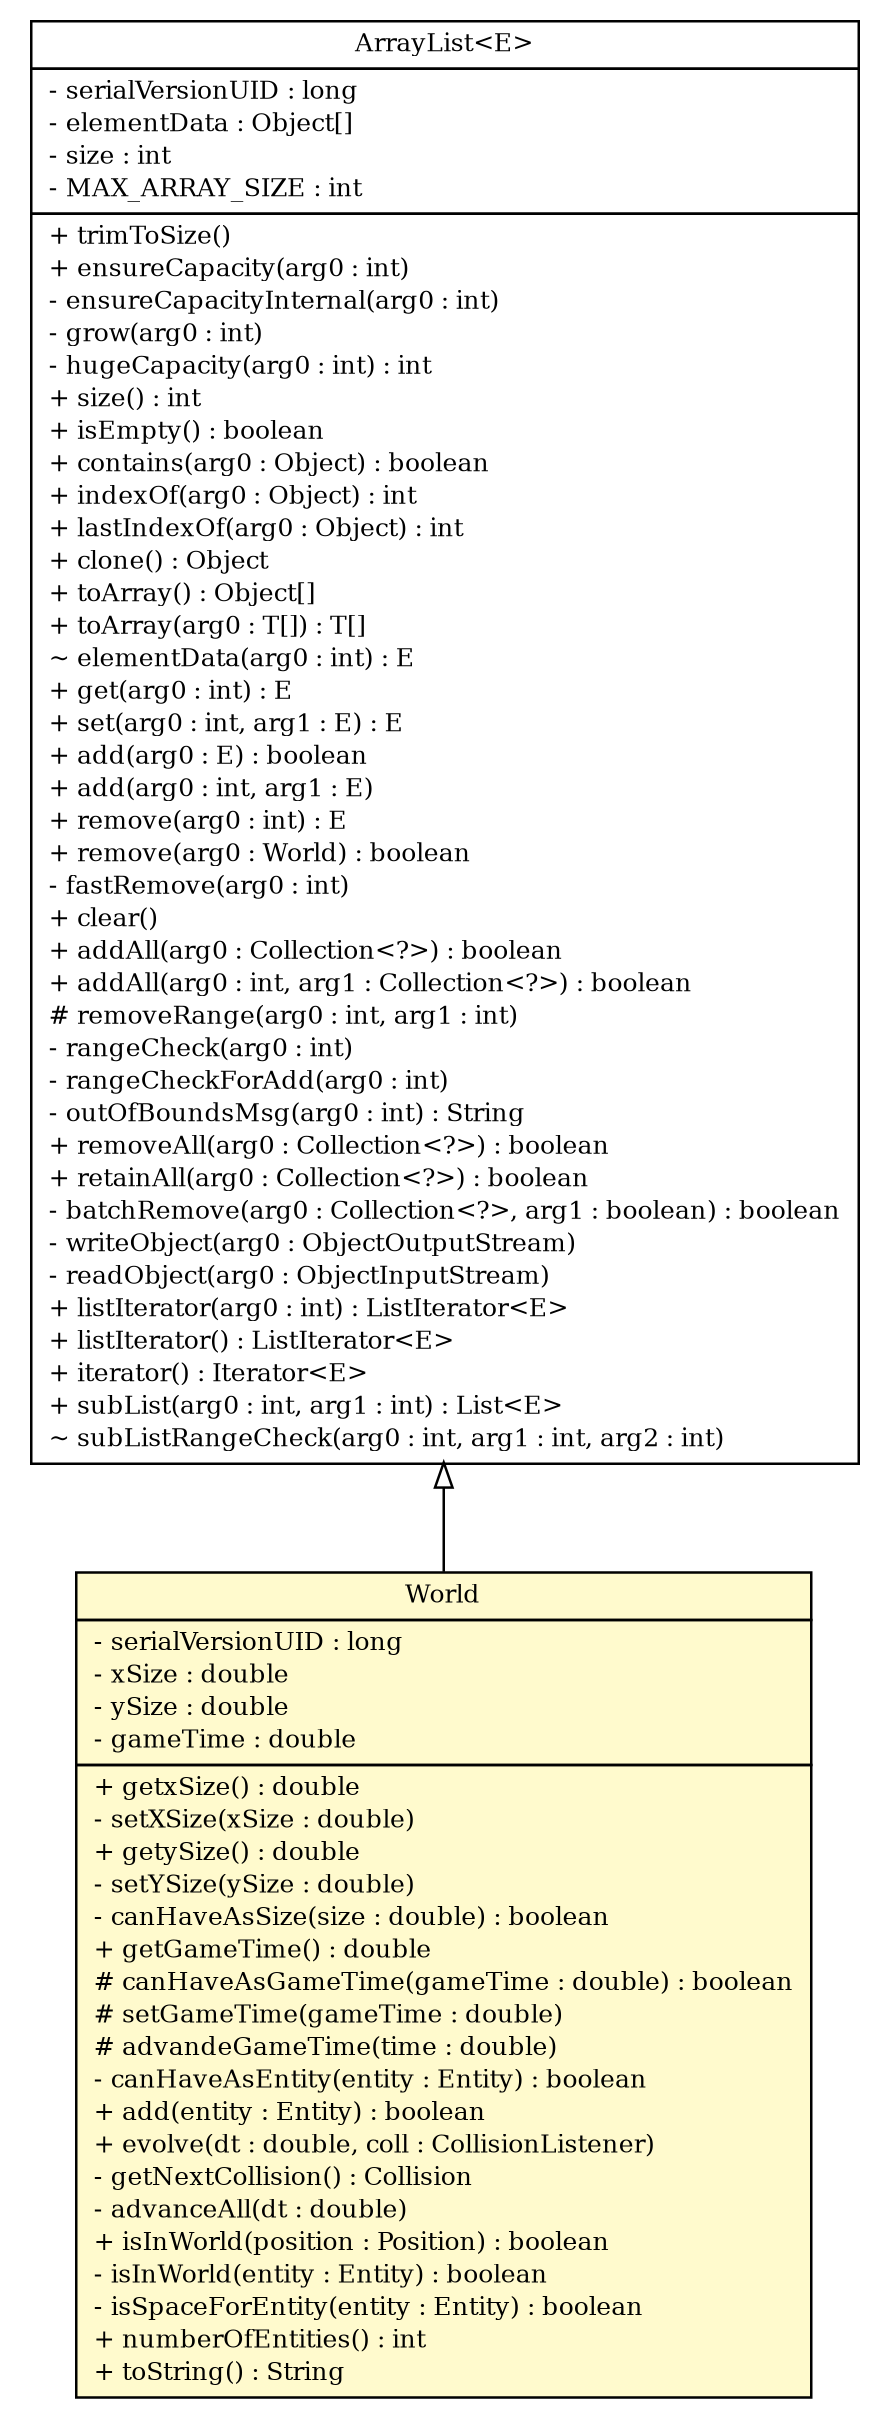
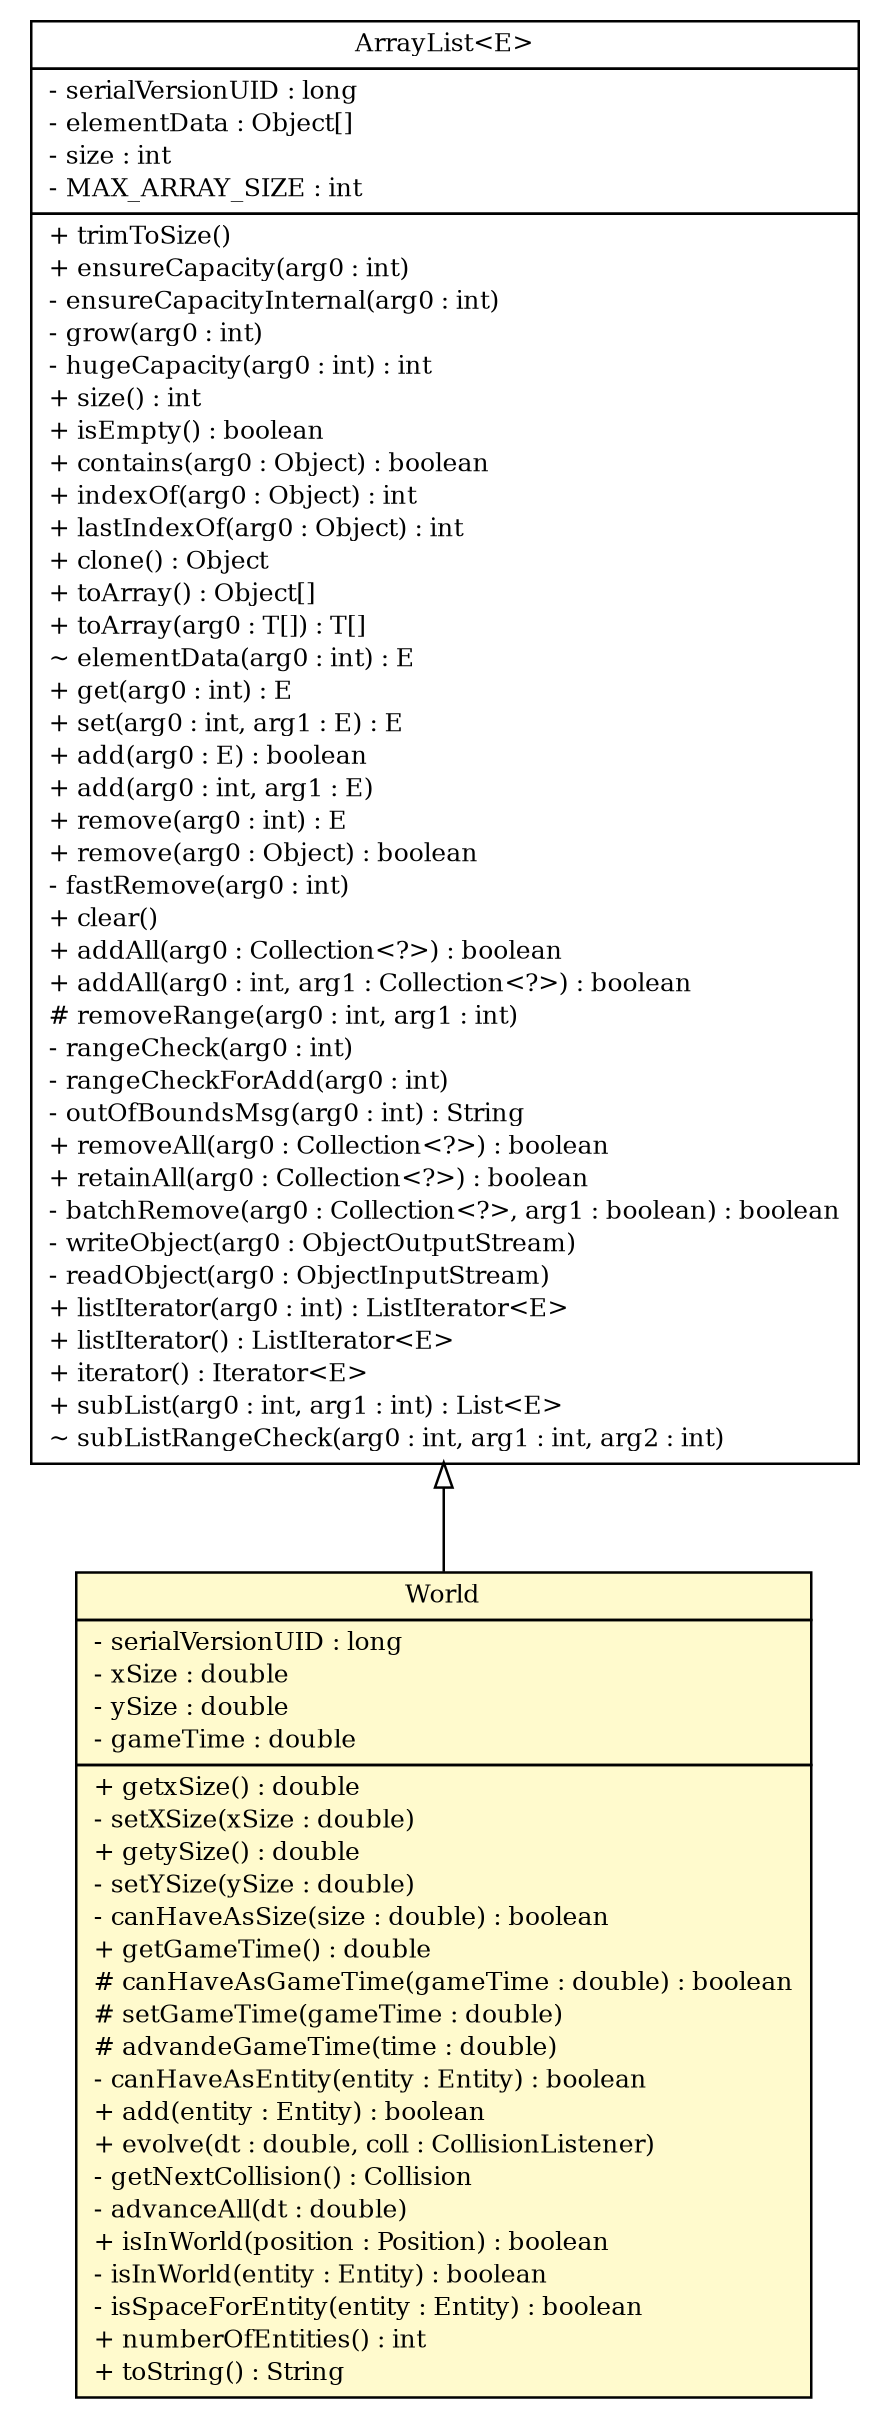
node "ArrayList<E>": text "+ remove(arg0 : World) : boolean" -> "+ remove(arg0 : Object) : boolean"
